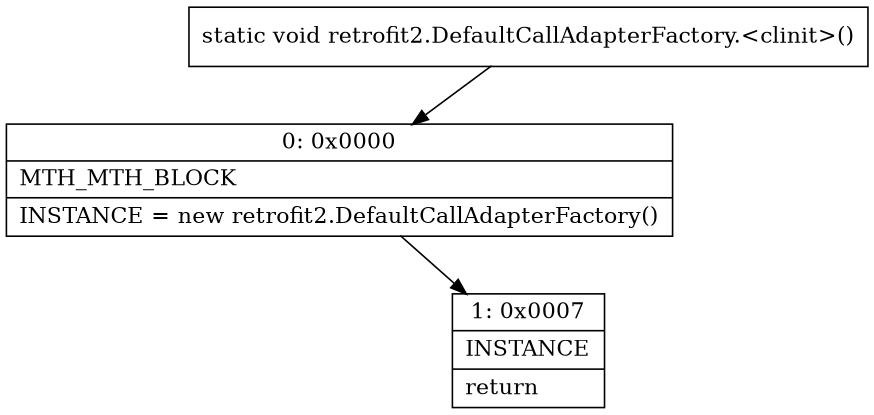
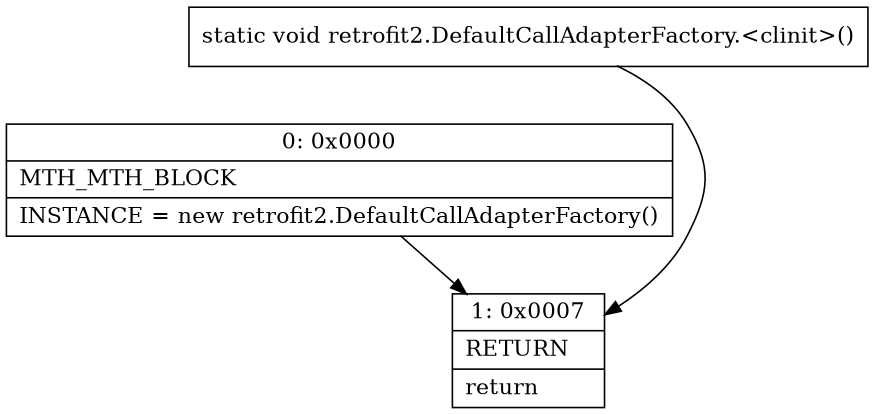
edge "static void retrofit2.DefaultCallAdapterFactory.<clinit>()" -> "0: 0x0000": now "static void retrofit2.DefaultCallAdapterFactory.<clinit>()" -> "1: 0x0007"
node "1: 0x0007": text "INSTANCE" -> "RETURN"
